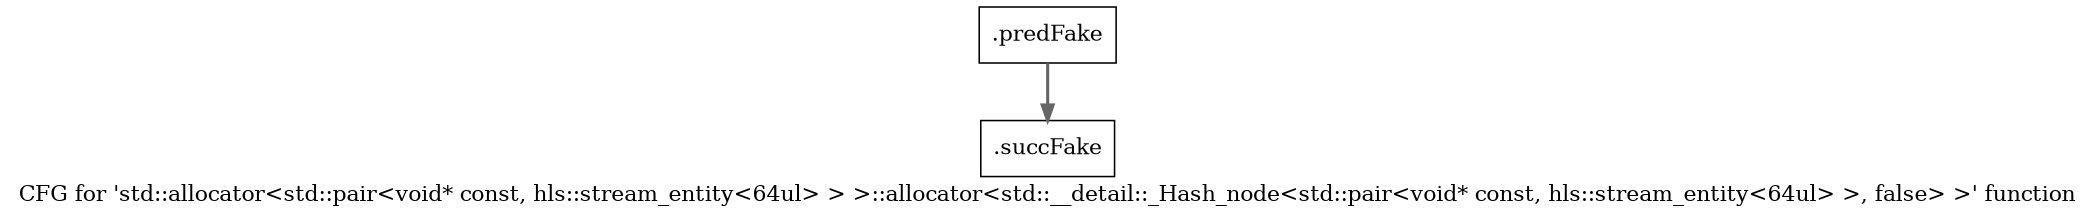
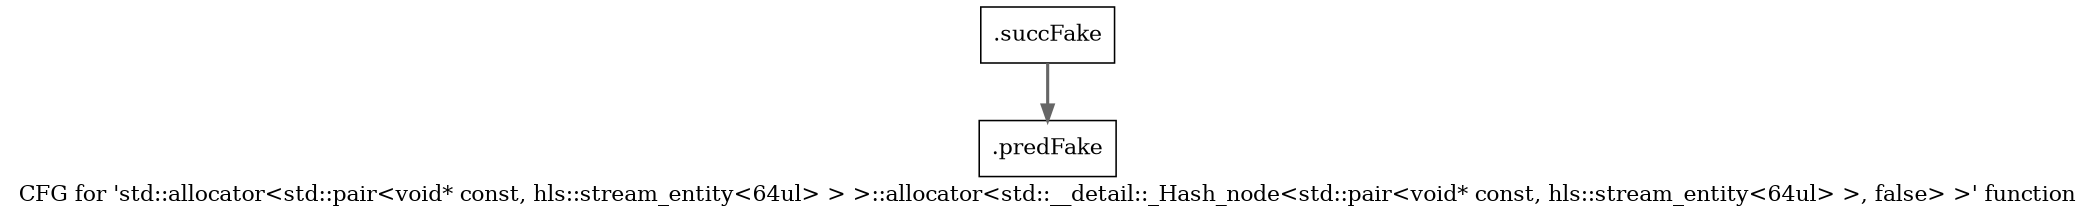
edge ".predFake" -> ".succFake": reversed
